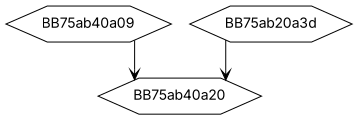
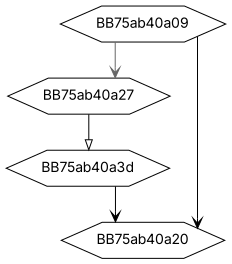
node "BB75ab20a3d": label "BB75ab20a3d" -> "BB75ab40a3d"
node "BB75ab40a27": added
